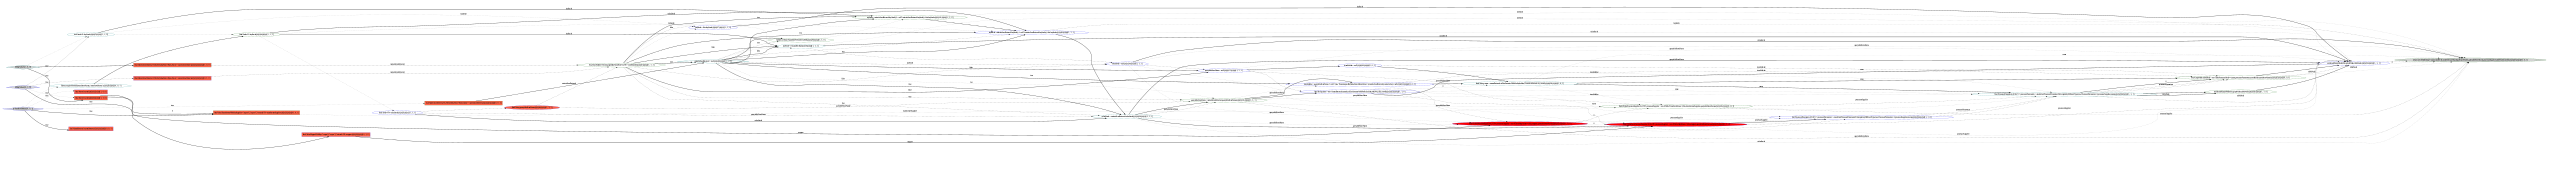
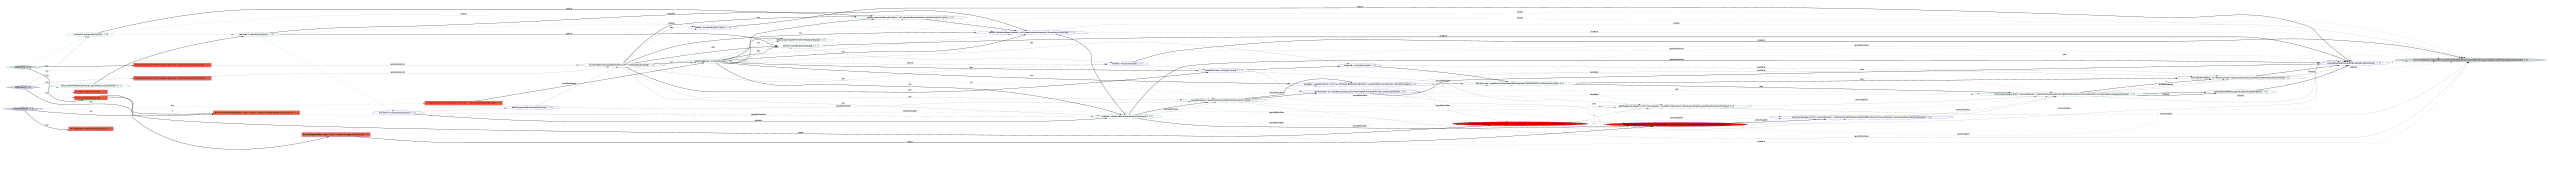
edge "materializedInternal != null@@@8@@@['1', '1', '1']" -> "storeBuilder = null@@@18@@@['0', '0', '1']": added, label "false"
edge "doTransformValues['0', '0', '1']" -> "final Named named@@@2@@@['1', '0', '0']": now "doMapValues['1', '0', '0']" -> "final Named named@@@2@@@['1', '0', '0']"
node "final String queryableStoreName@@@6@@@['1', '1', '1']": fillcolor tomato -> white
